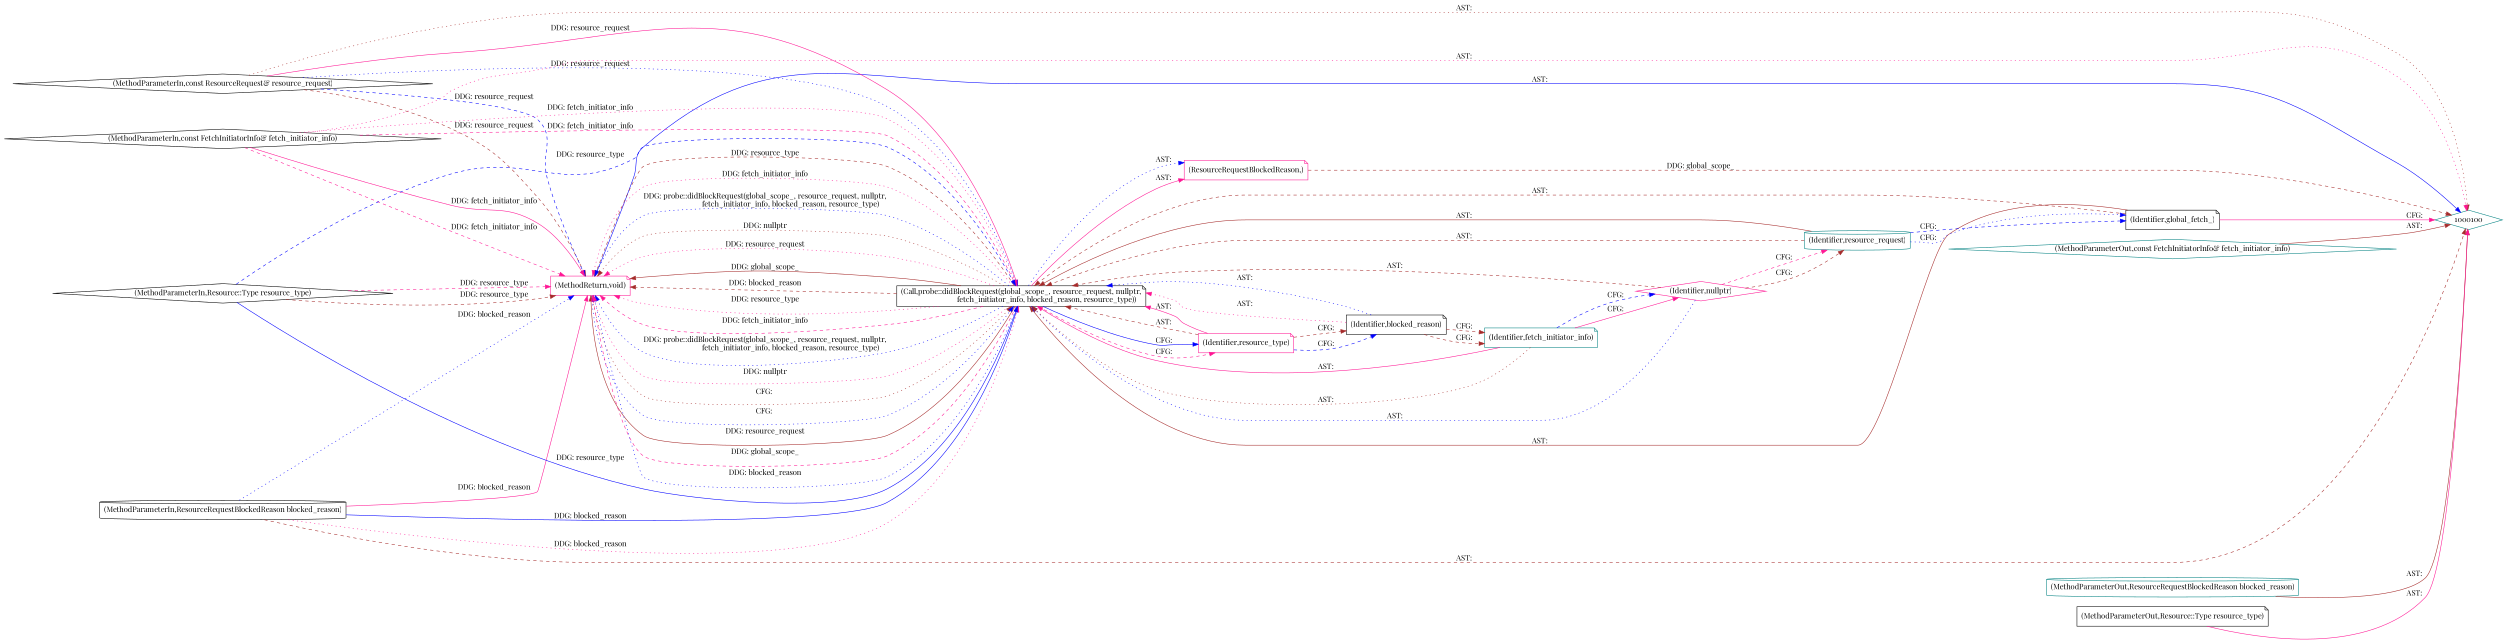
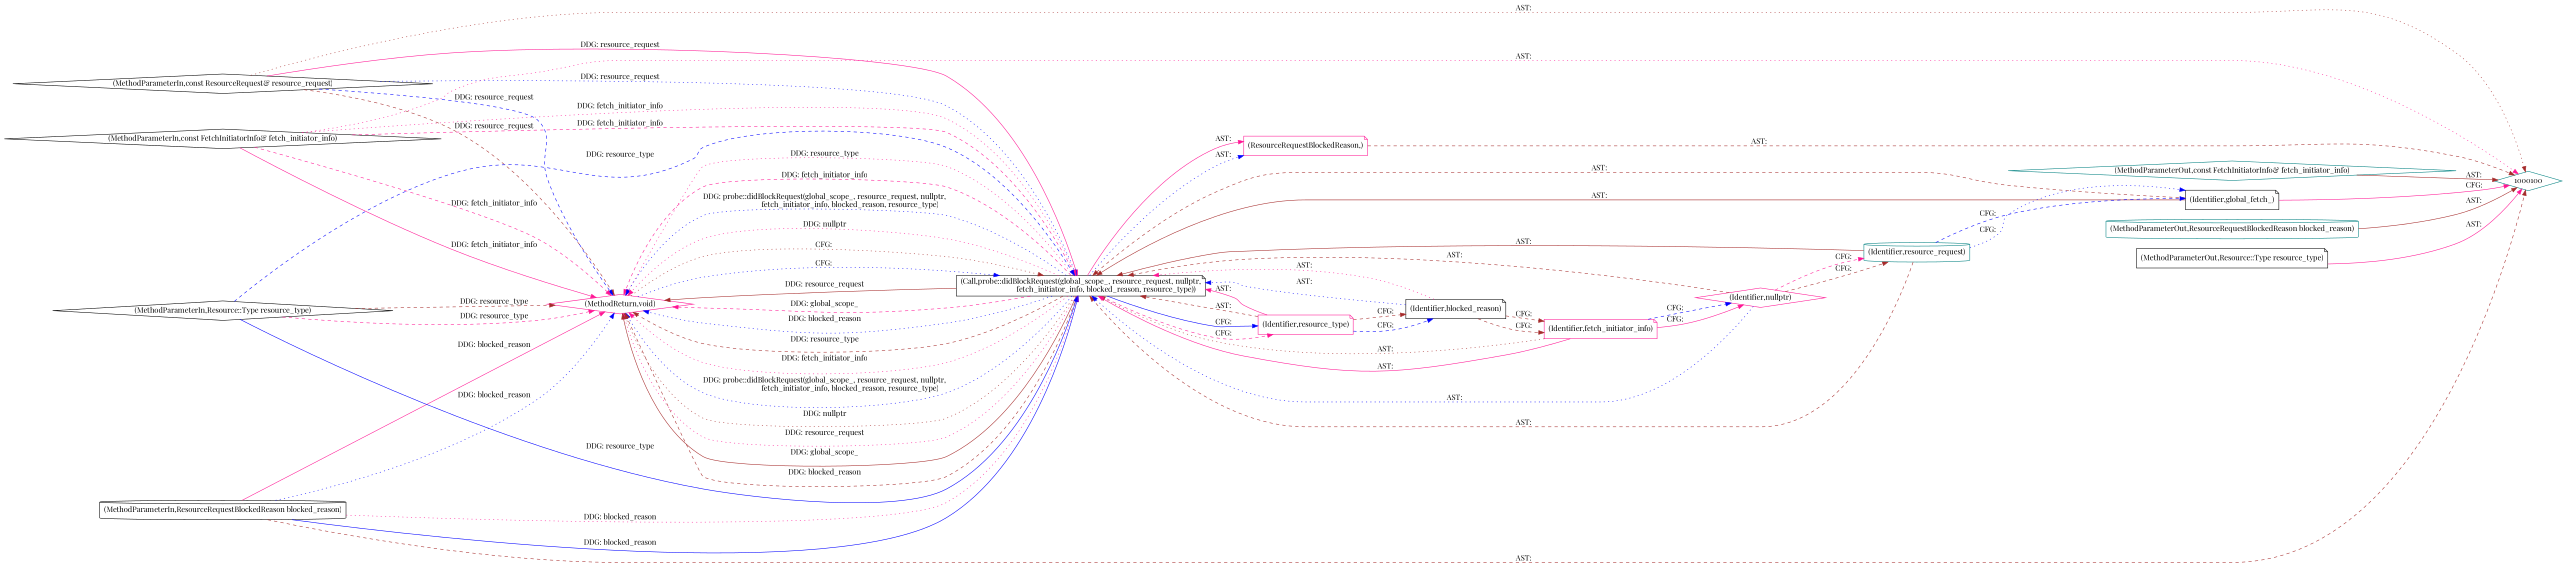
edge "(MethodReturn,void)" -> "1000100": removed, label "AST:"
edge "(ResourceRequestBlockedReason,)" -> "1000100": label "DDG: global_scope_" -> "AST: "
node "(MethodReturn,void)": shape note -> diamond
node "(Identifier,fetch_initiator_info)": color teal -> deeppink
